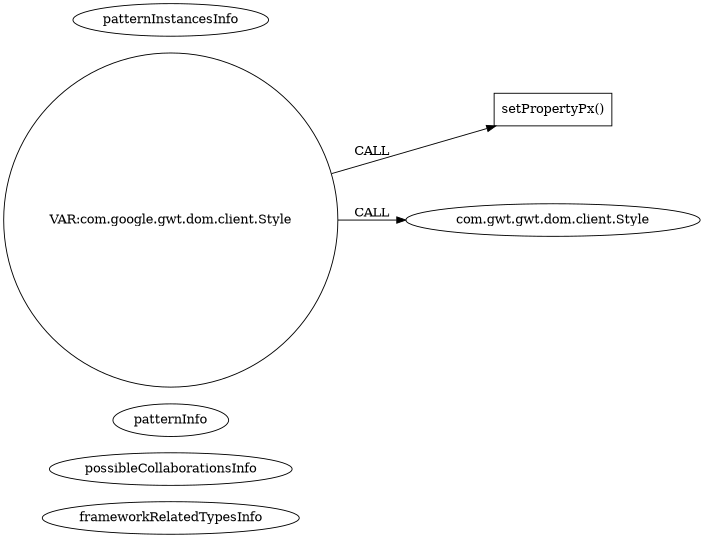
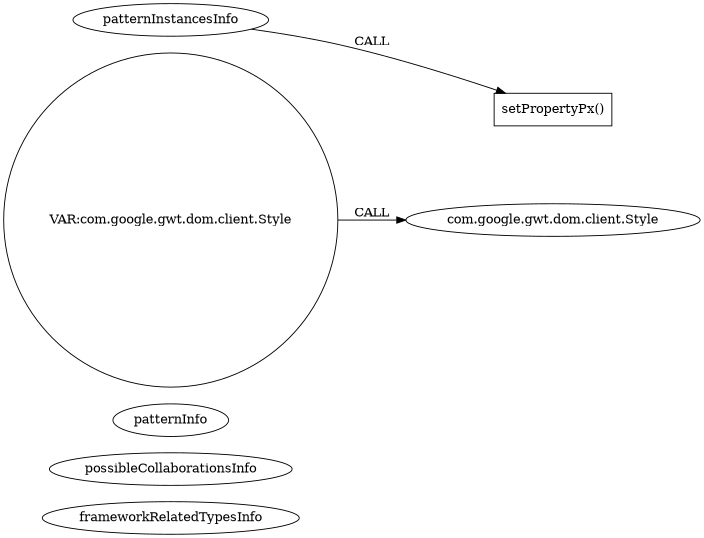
edge "VAR:com.google.gwt.dom.client.Style" -> "setPropertyPx()": now "patternInstancesInfo" -> "setPropertyPx()"
node "com.gwt.gwt.dom.client.Style": label "com.gwt.gwt.dom.client.Style" -> "com.google.gwt.dom.client.Style"
